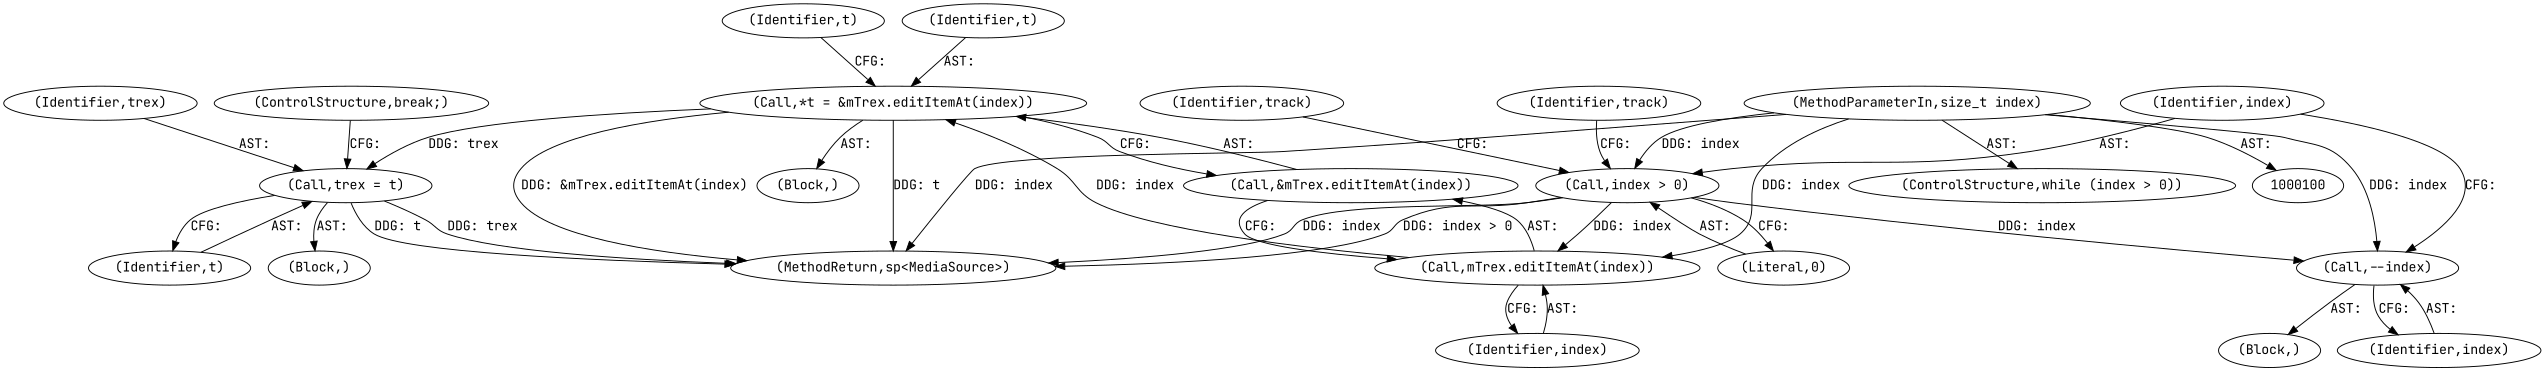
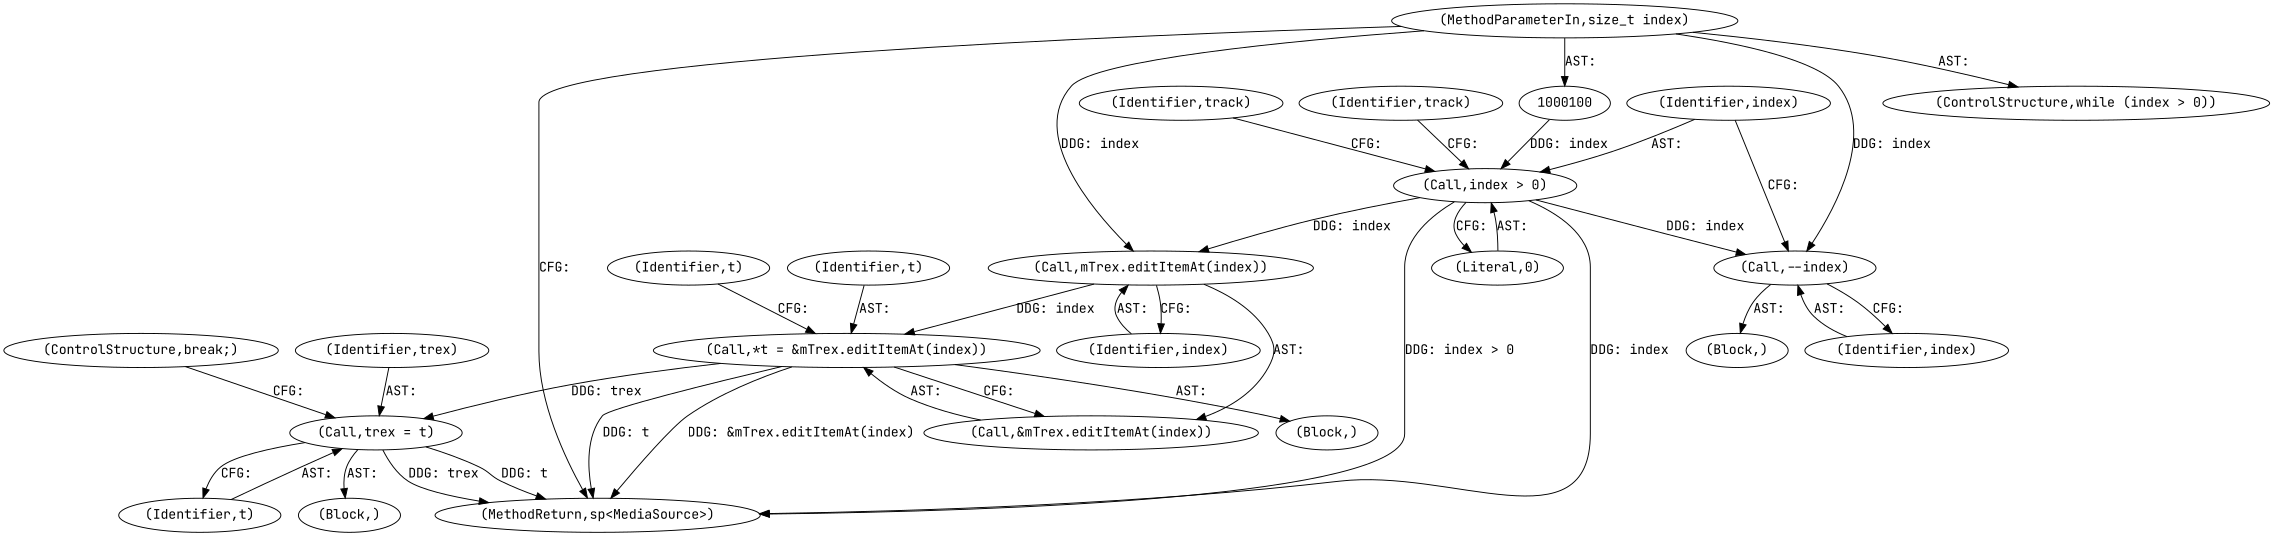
edge "(MethodParameterIn,size_t index)" -> "(Call,index > 0)": now "1000100" -> "(Call,index > 0)"
edge "(MethodParameterIn,size_t index)" -> "(MethodReturn,sp<MediaSource>)": label "DDG: index" -> "CFG: "
edge "(Call,&mTrex.editItemAt(index))" -> "(Call,mTrex.editItemAt(index))": removed, label "CFG:"
